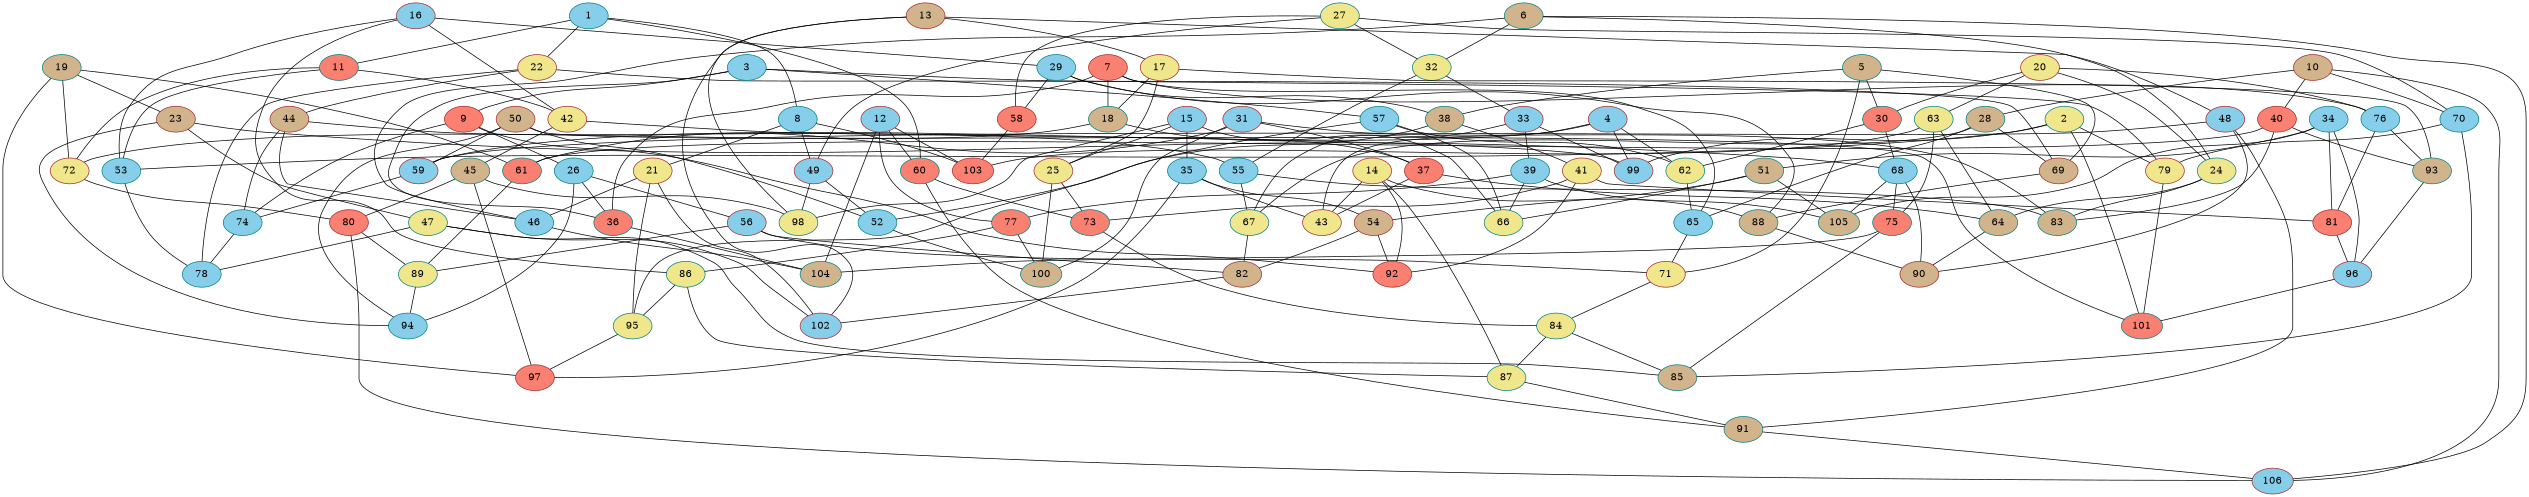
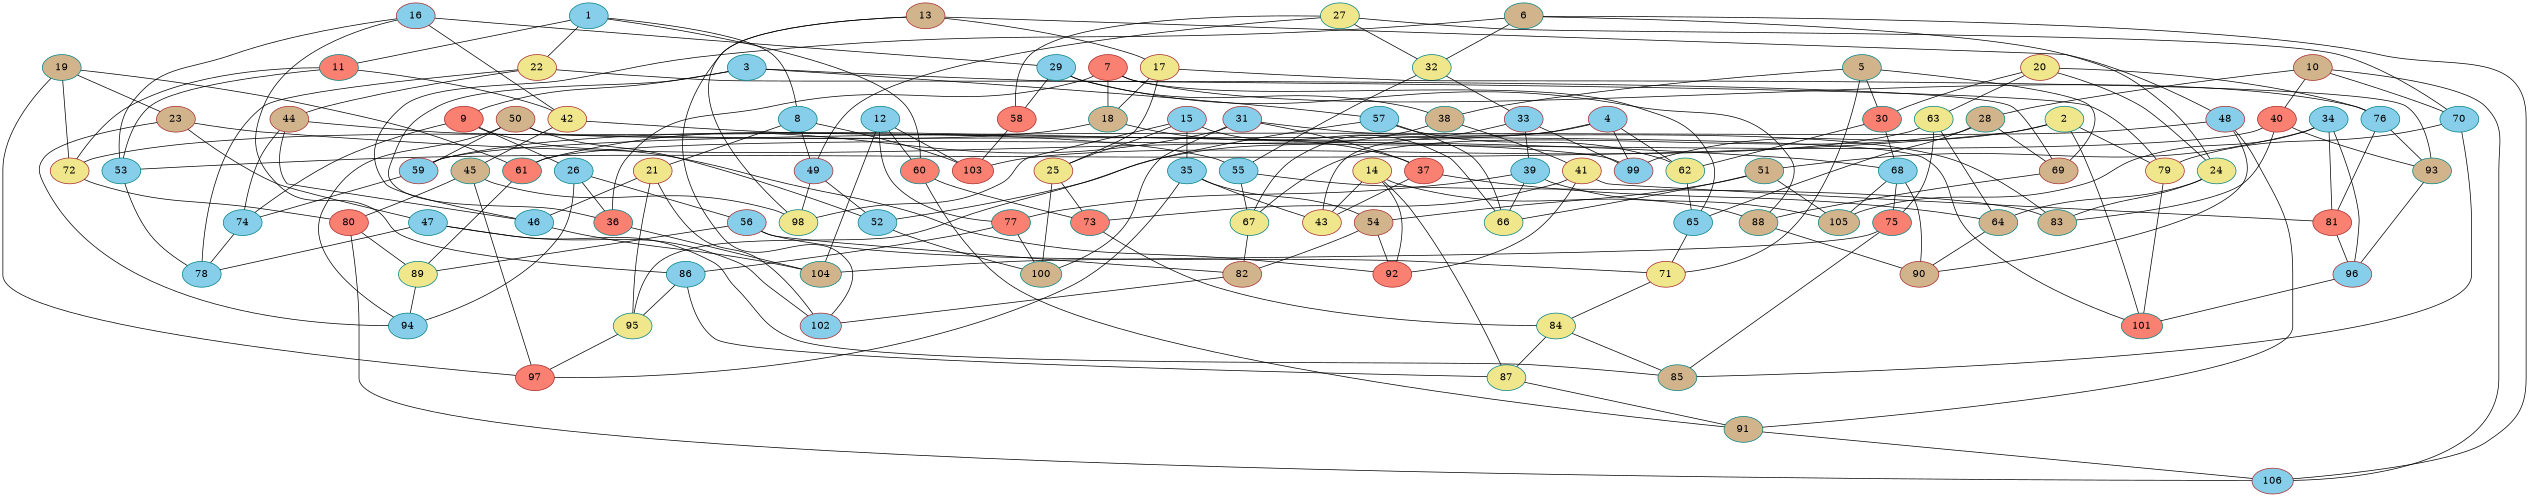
node "12": color brown -> teal
node "47": fillcolor khaki -> skyblue
node "86": fillcolor khaki -> skyblue
